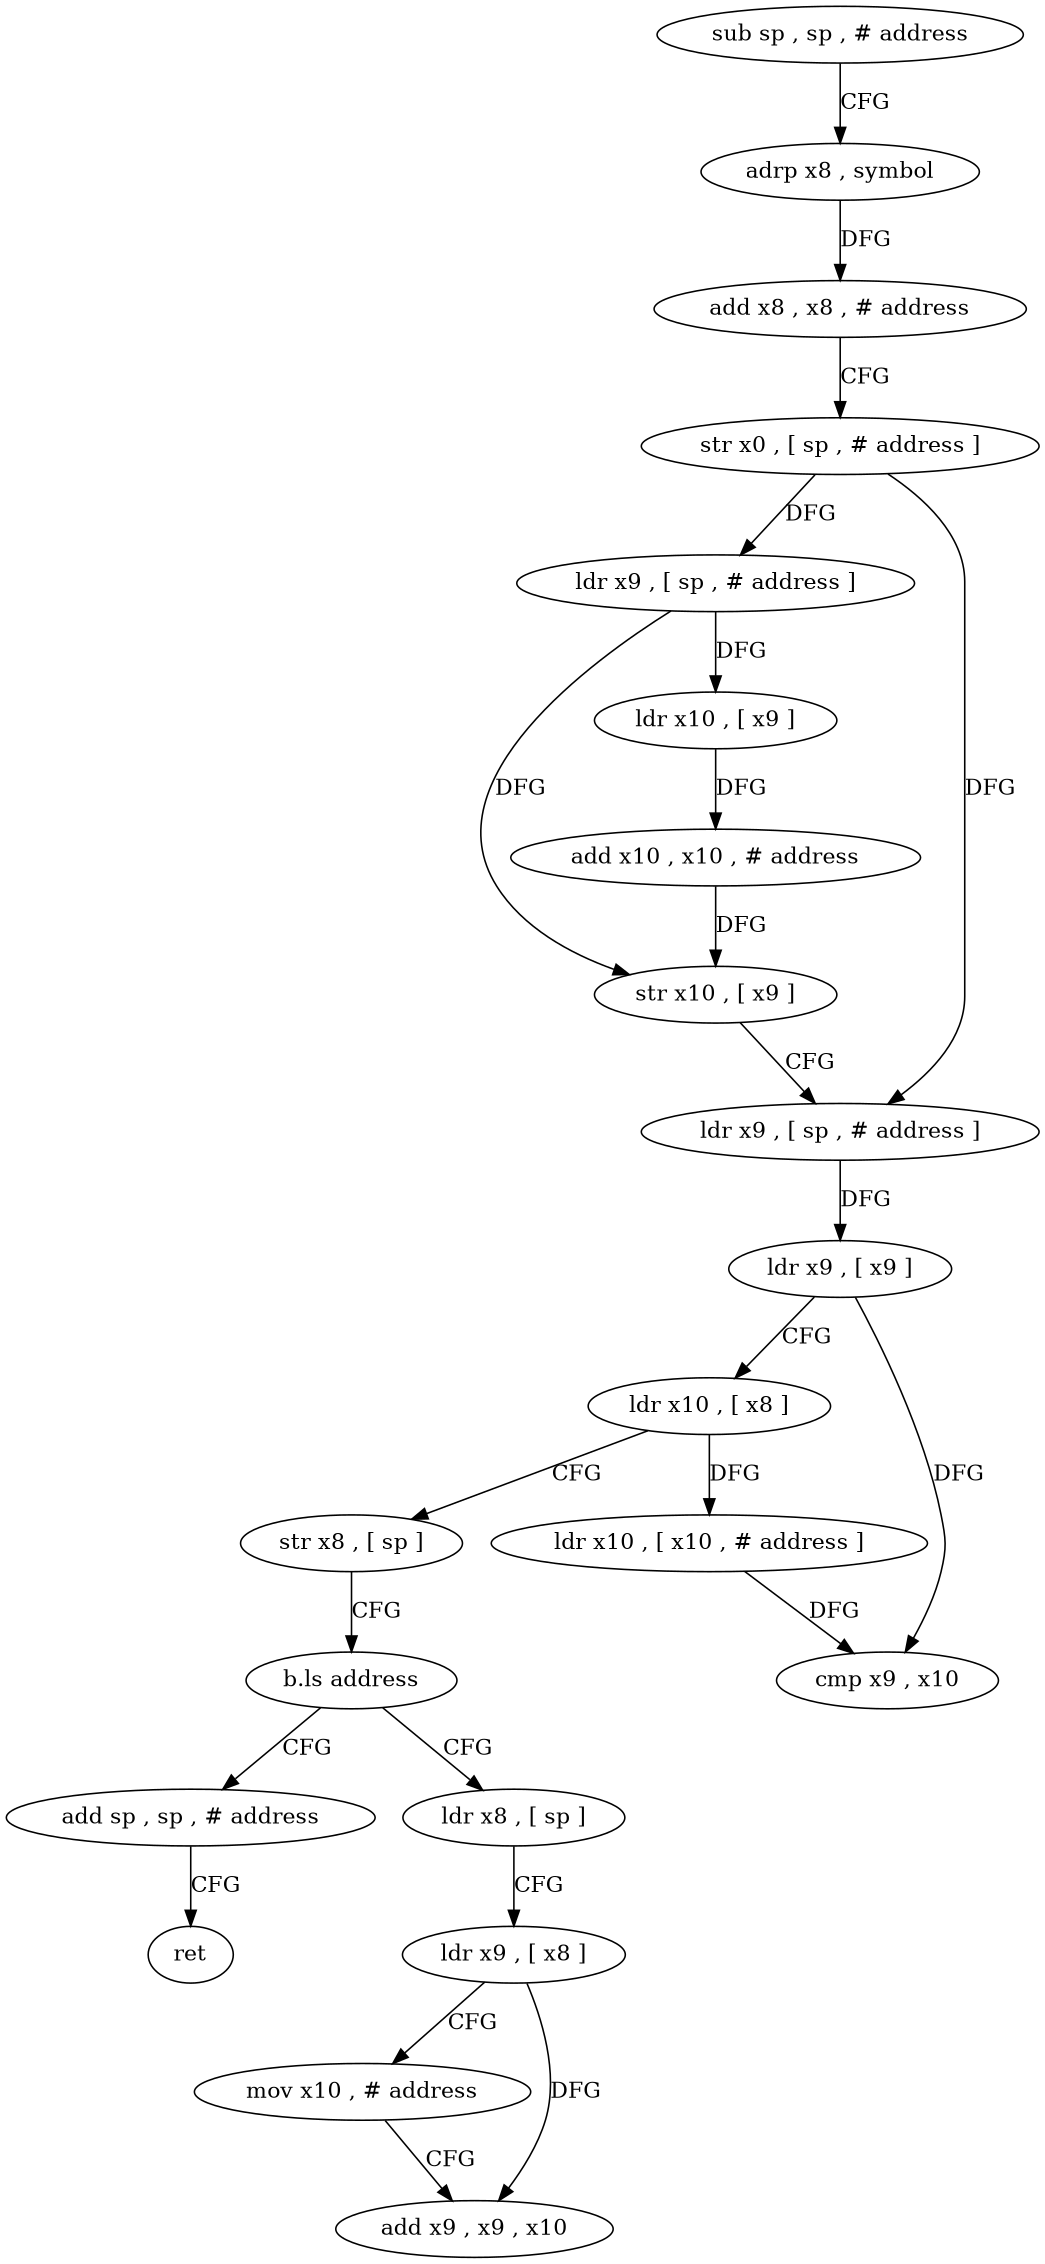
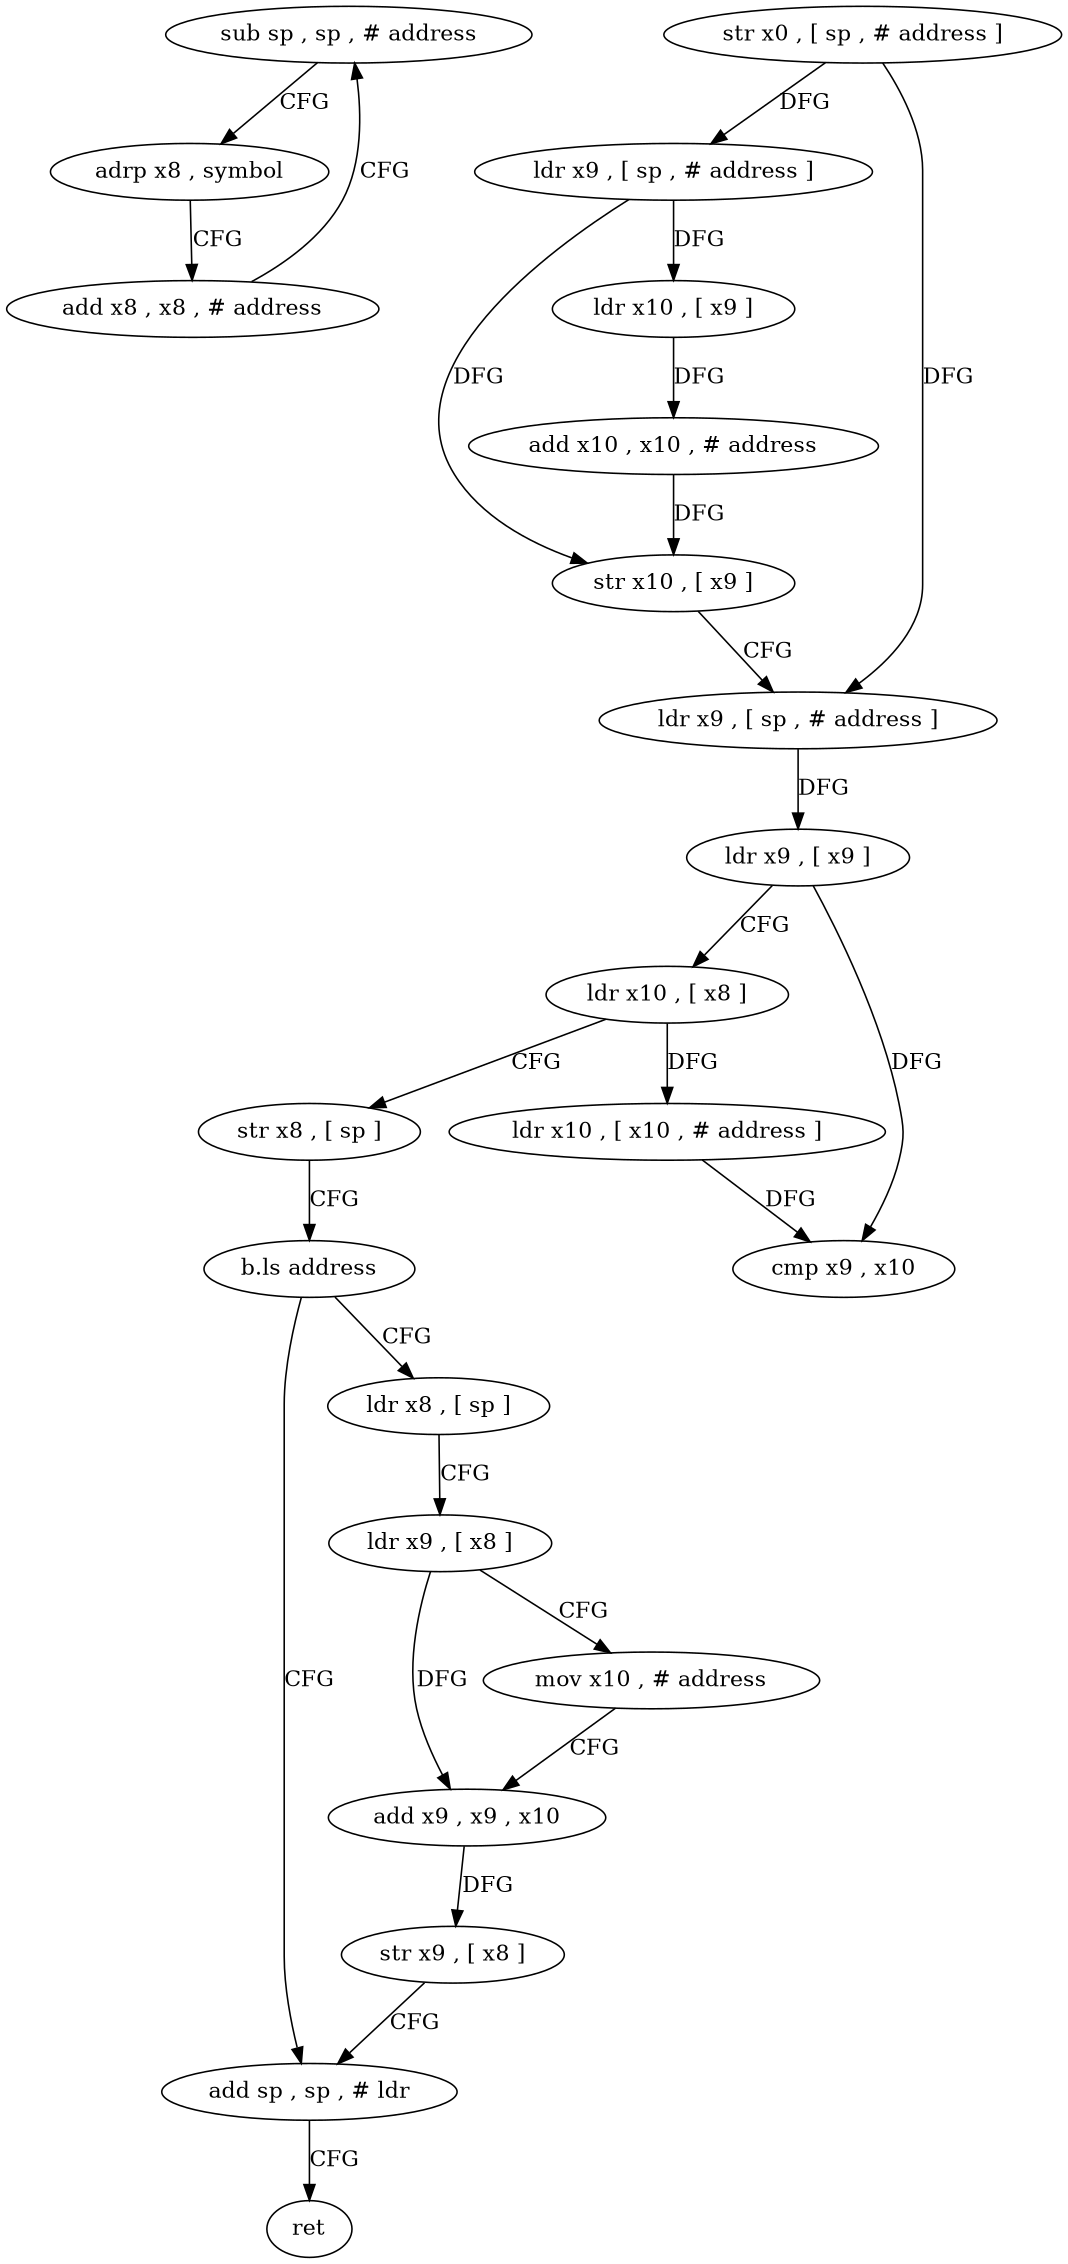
edge "adrp x8 , symbol" -> "add x8 , x8 , # address": label "DFG" -> "CFG"
edge "add x8 , x8 , # address" -> "str x0 , [ sp , # address ]": now "add x8 , x8 , # address" -> "sub sp , sp , # address"
node "add sp , sp , # address": label "add sp , sp , # address" -> "add sp , sp , # ldr"
node "str x9 , [ x8 ]": added
